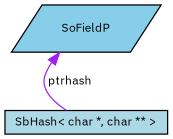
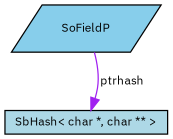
edge "SbHash< char *, char ** >" -> "SoFieldP": reversed
